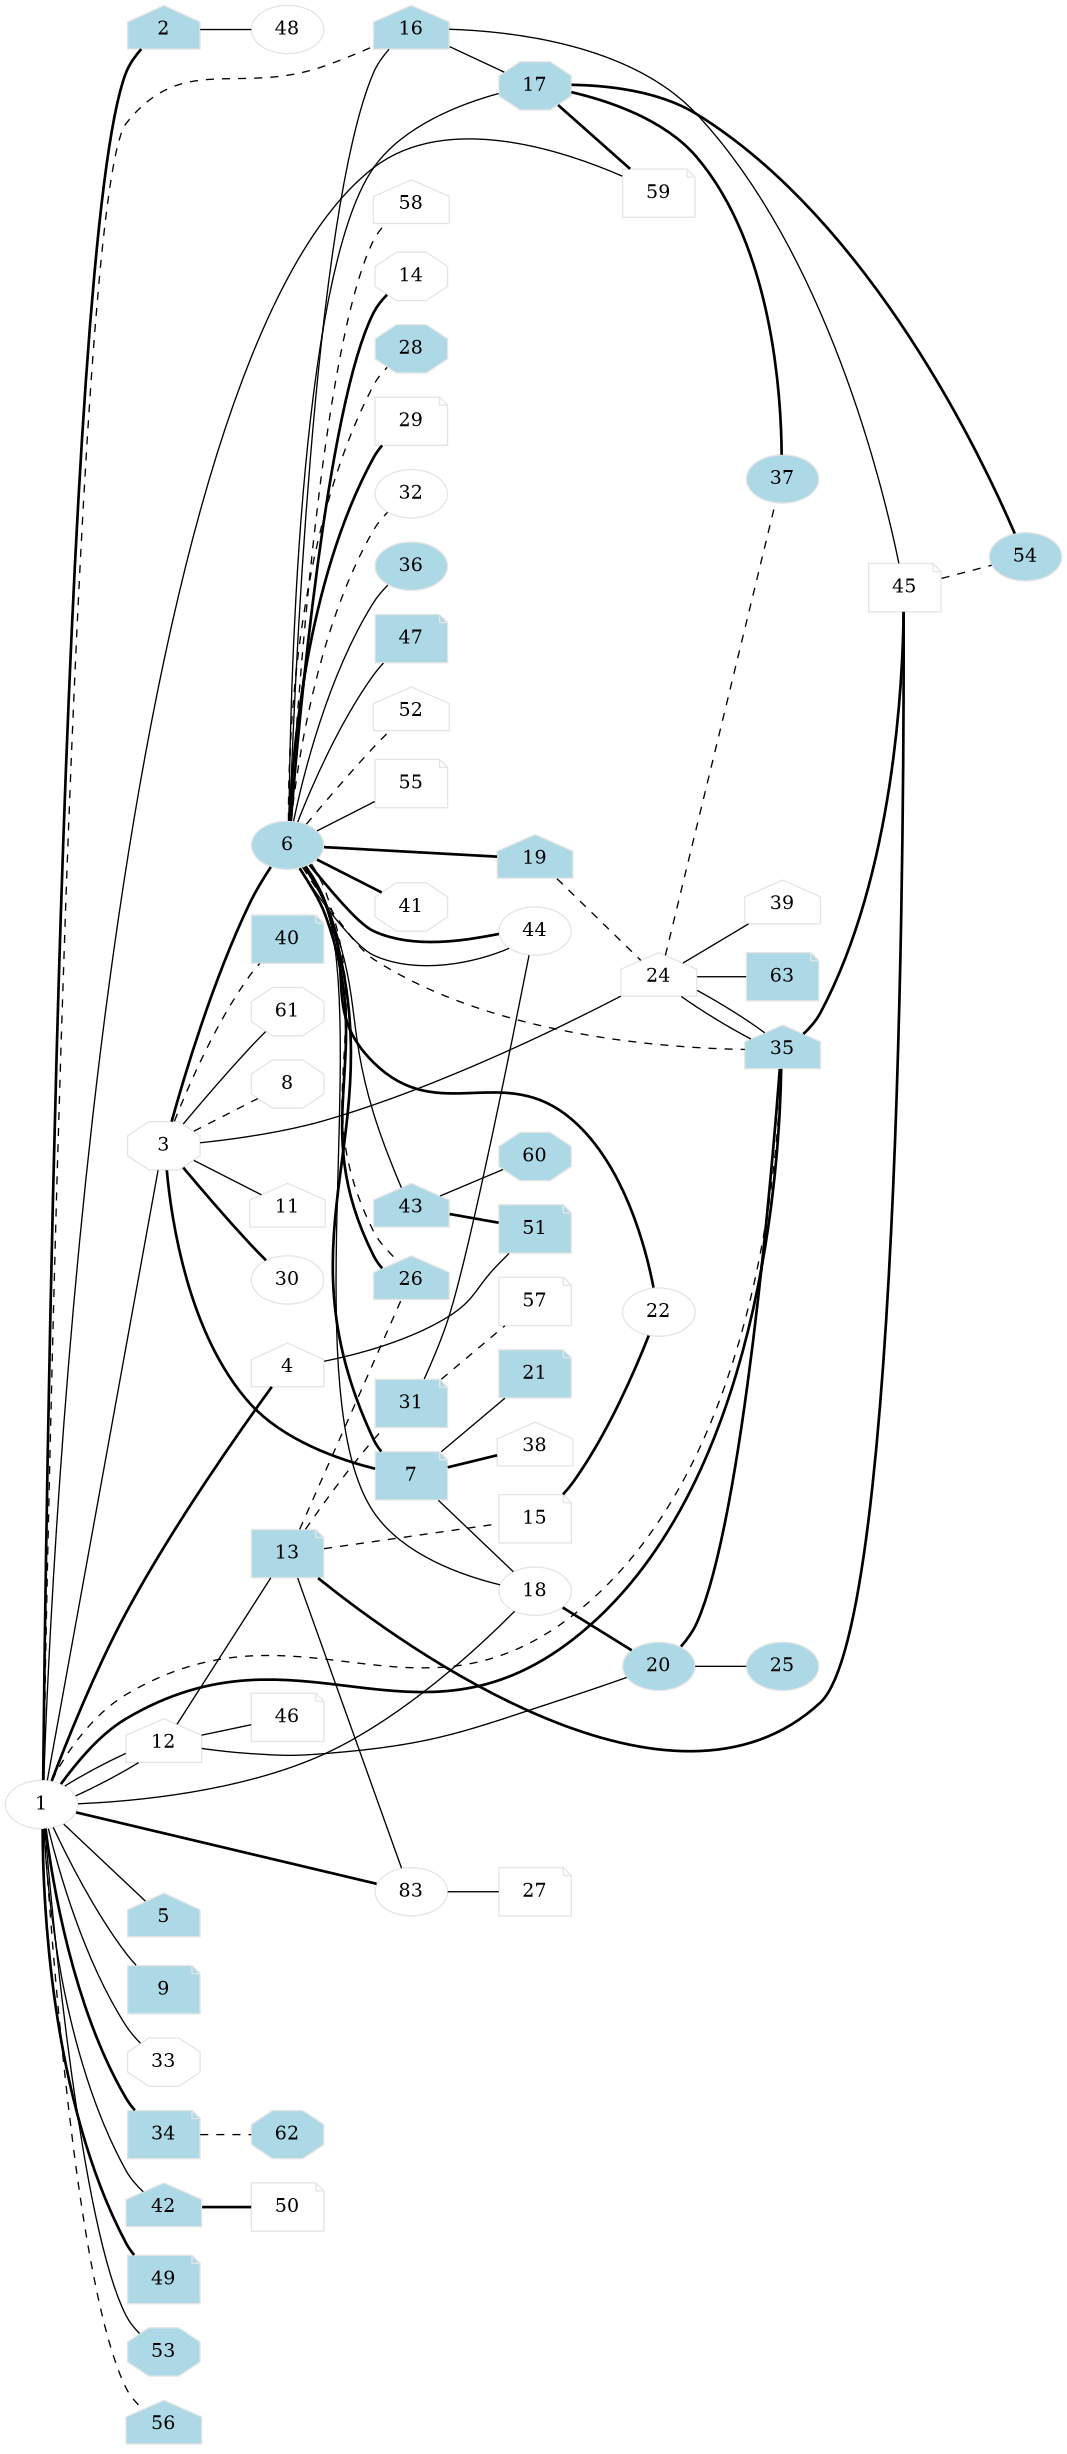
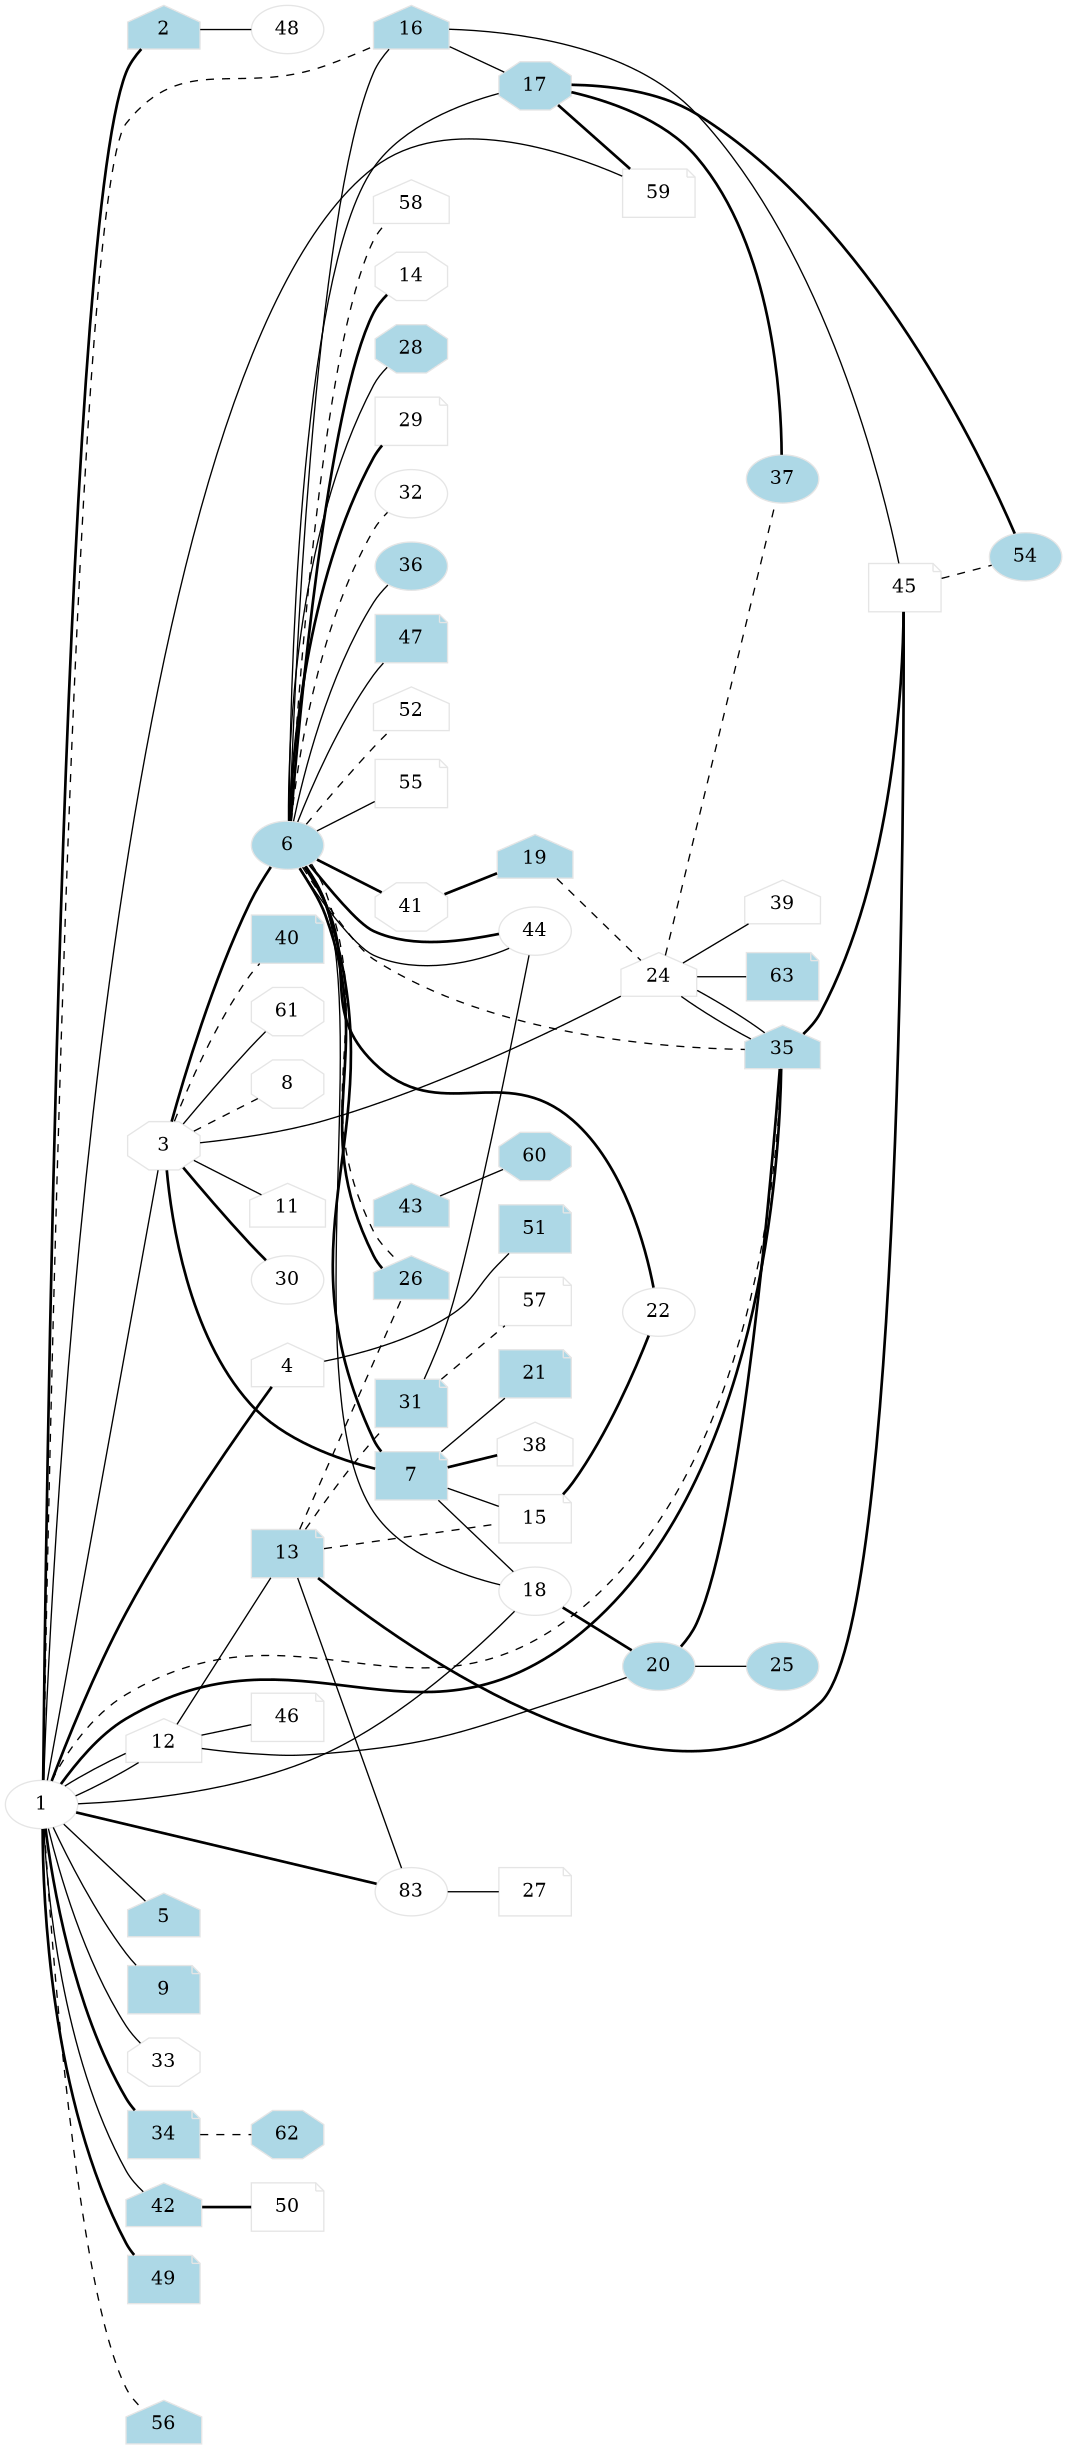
edge "28" -- "6": style dashed -> solid
edge "6" -- "19": now "41" -- "19"
edge "6" -- "43": removed
edge "43" -- "51": removed
edge "7" -- "15": added
node "53": removed
